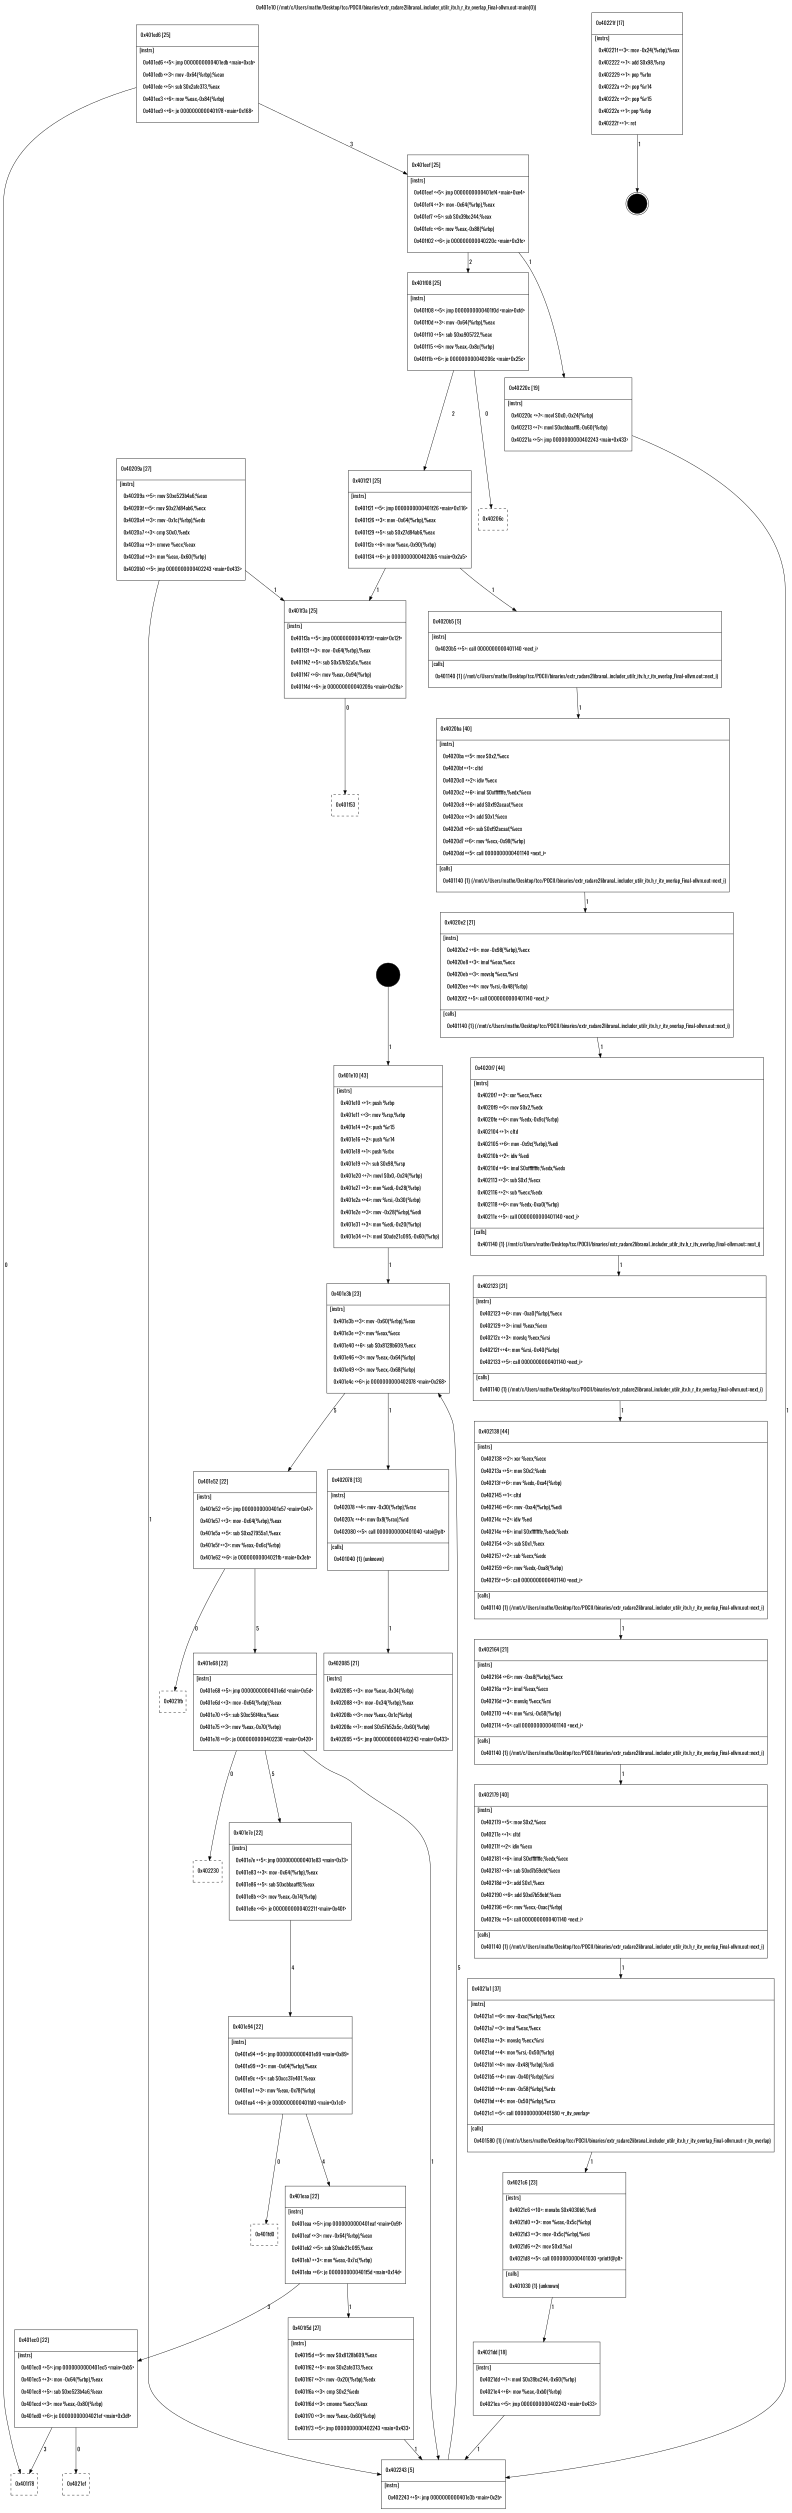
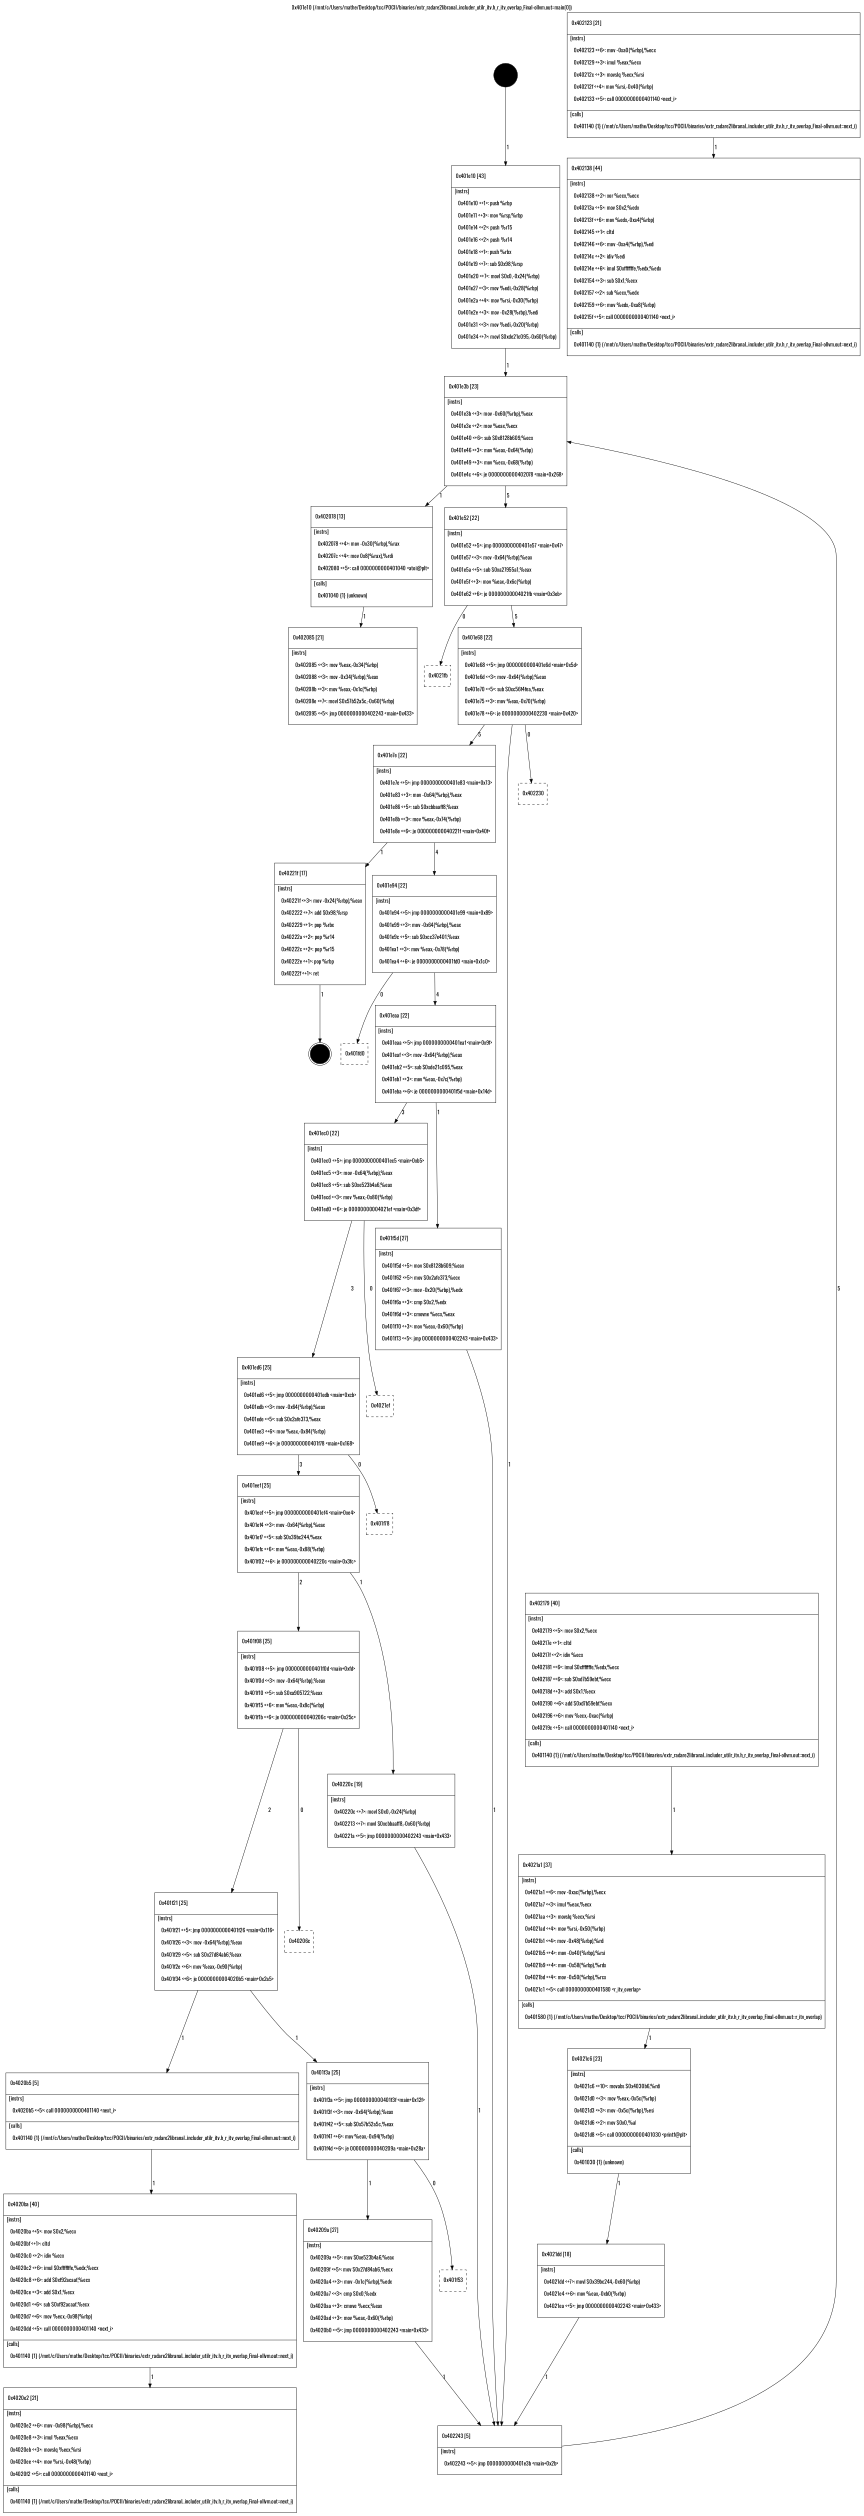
edge "0x40209a [27]" -> "0x401f3a [25]": reversed
edge "0x401e7e [22]" -> "0x40221f [17]": added, label "1"
node "0x4020f7 [44]": removed
node "0x402164 [21]": removed
edge "0x401ec0 [22]" -> "0x401f78": now "0x401ec0 [22]" -> "0x401ed6 [25]"
